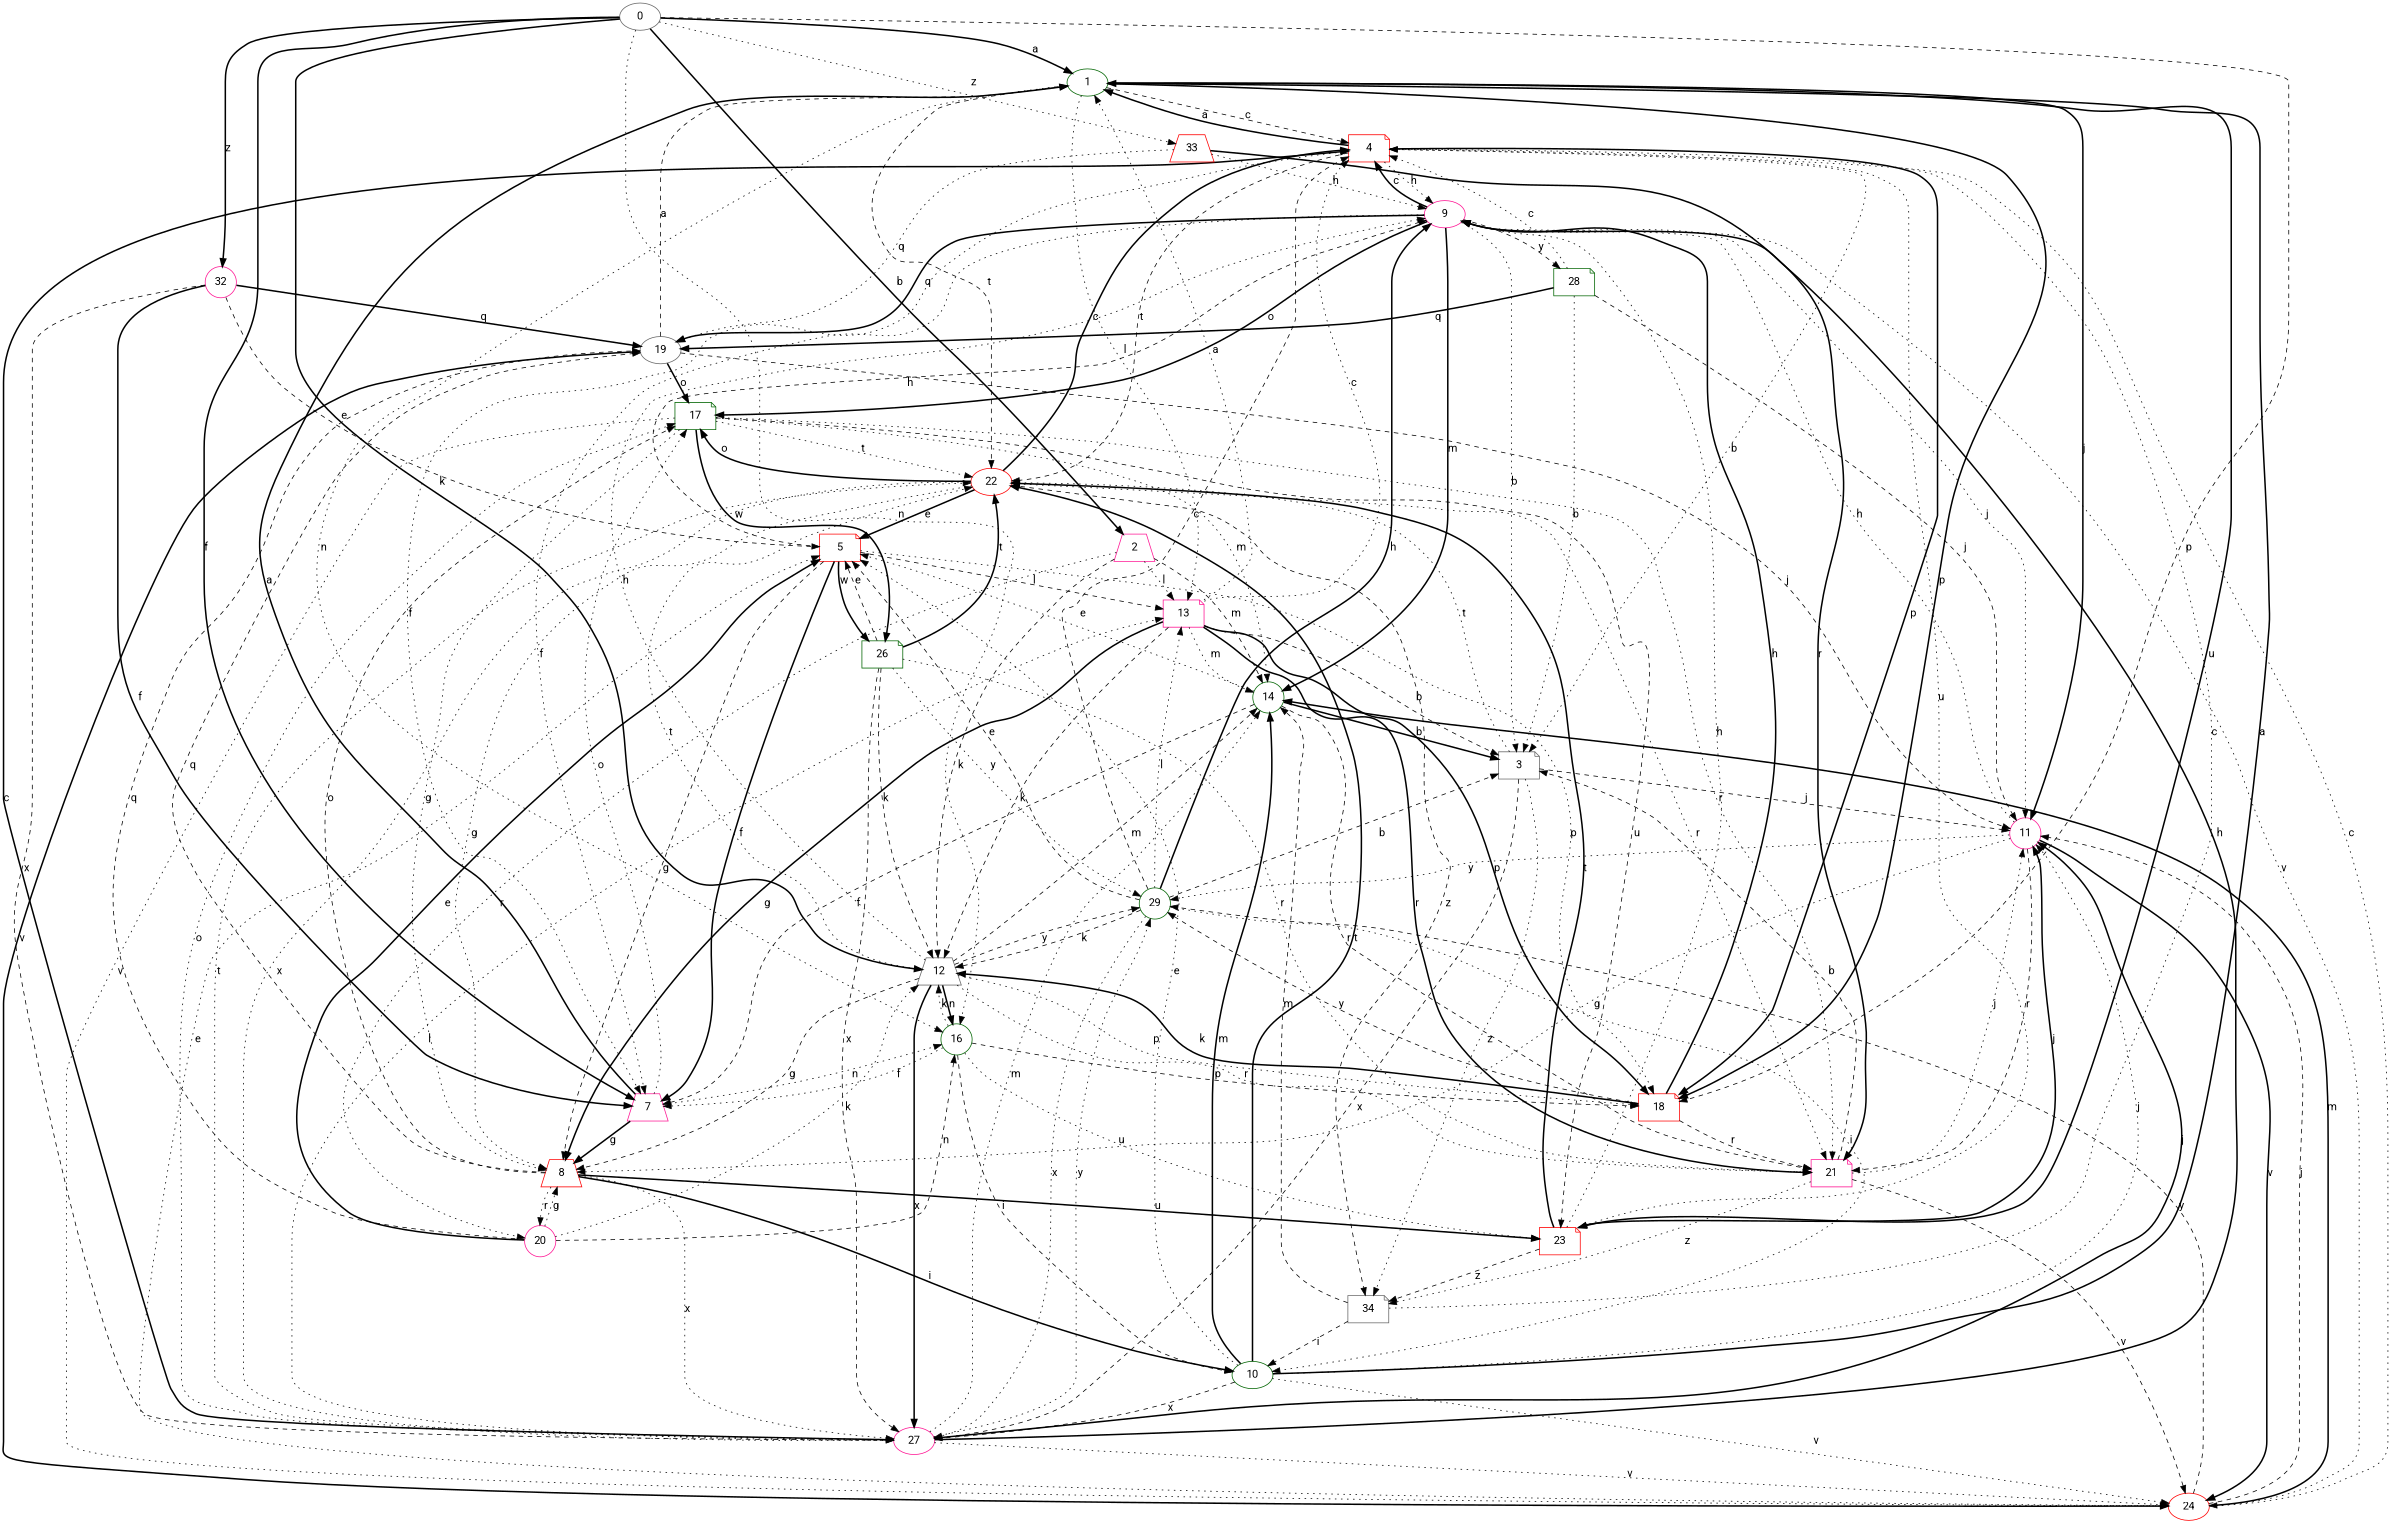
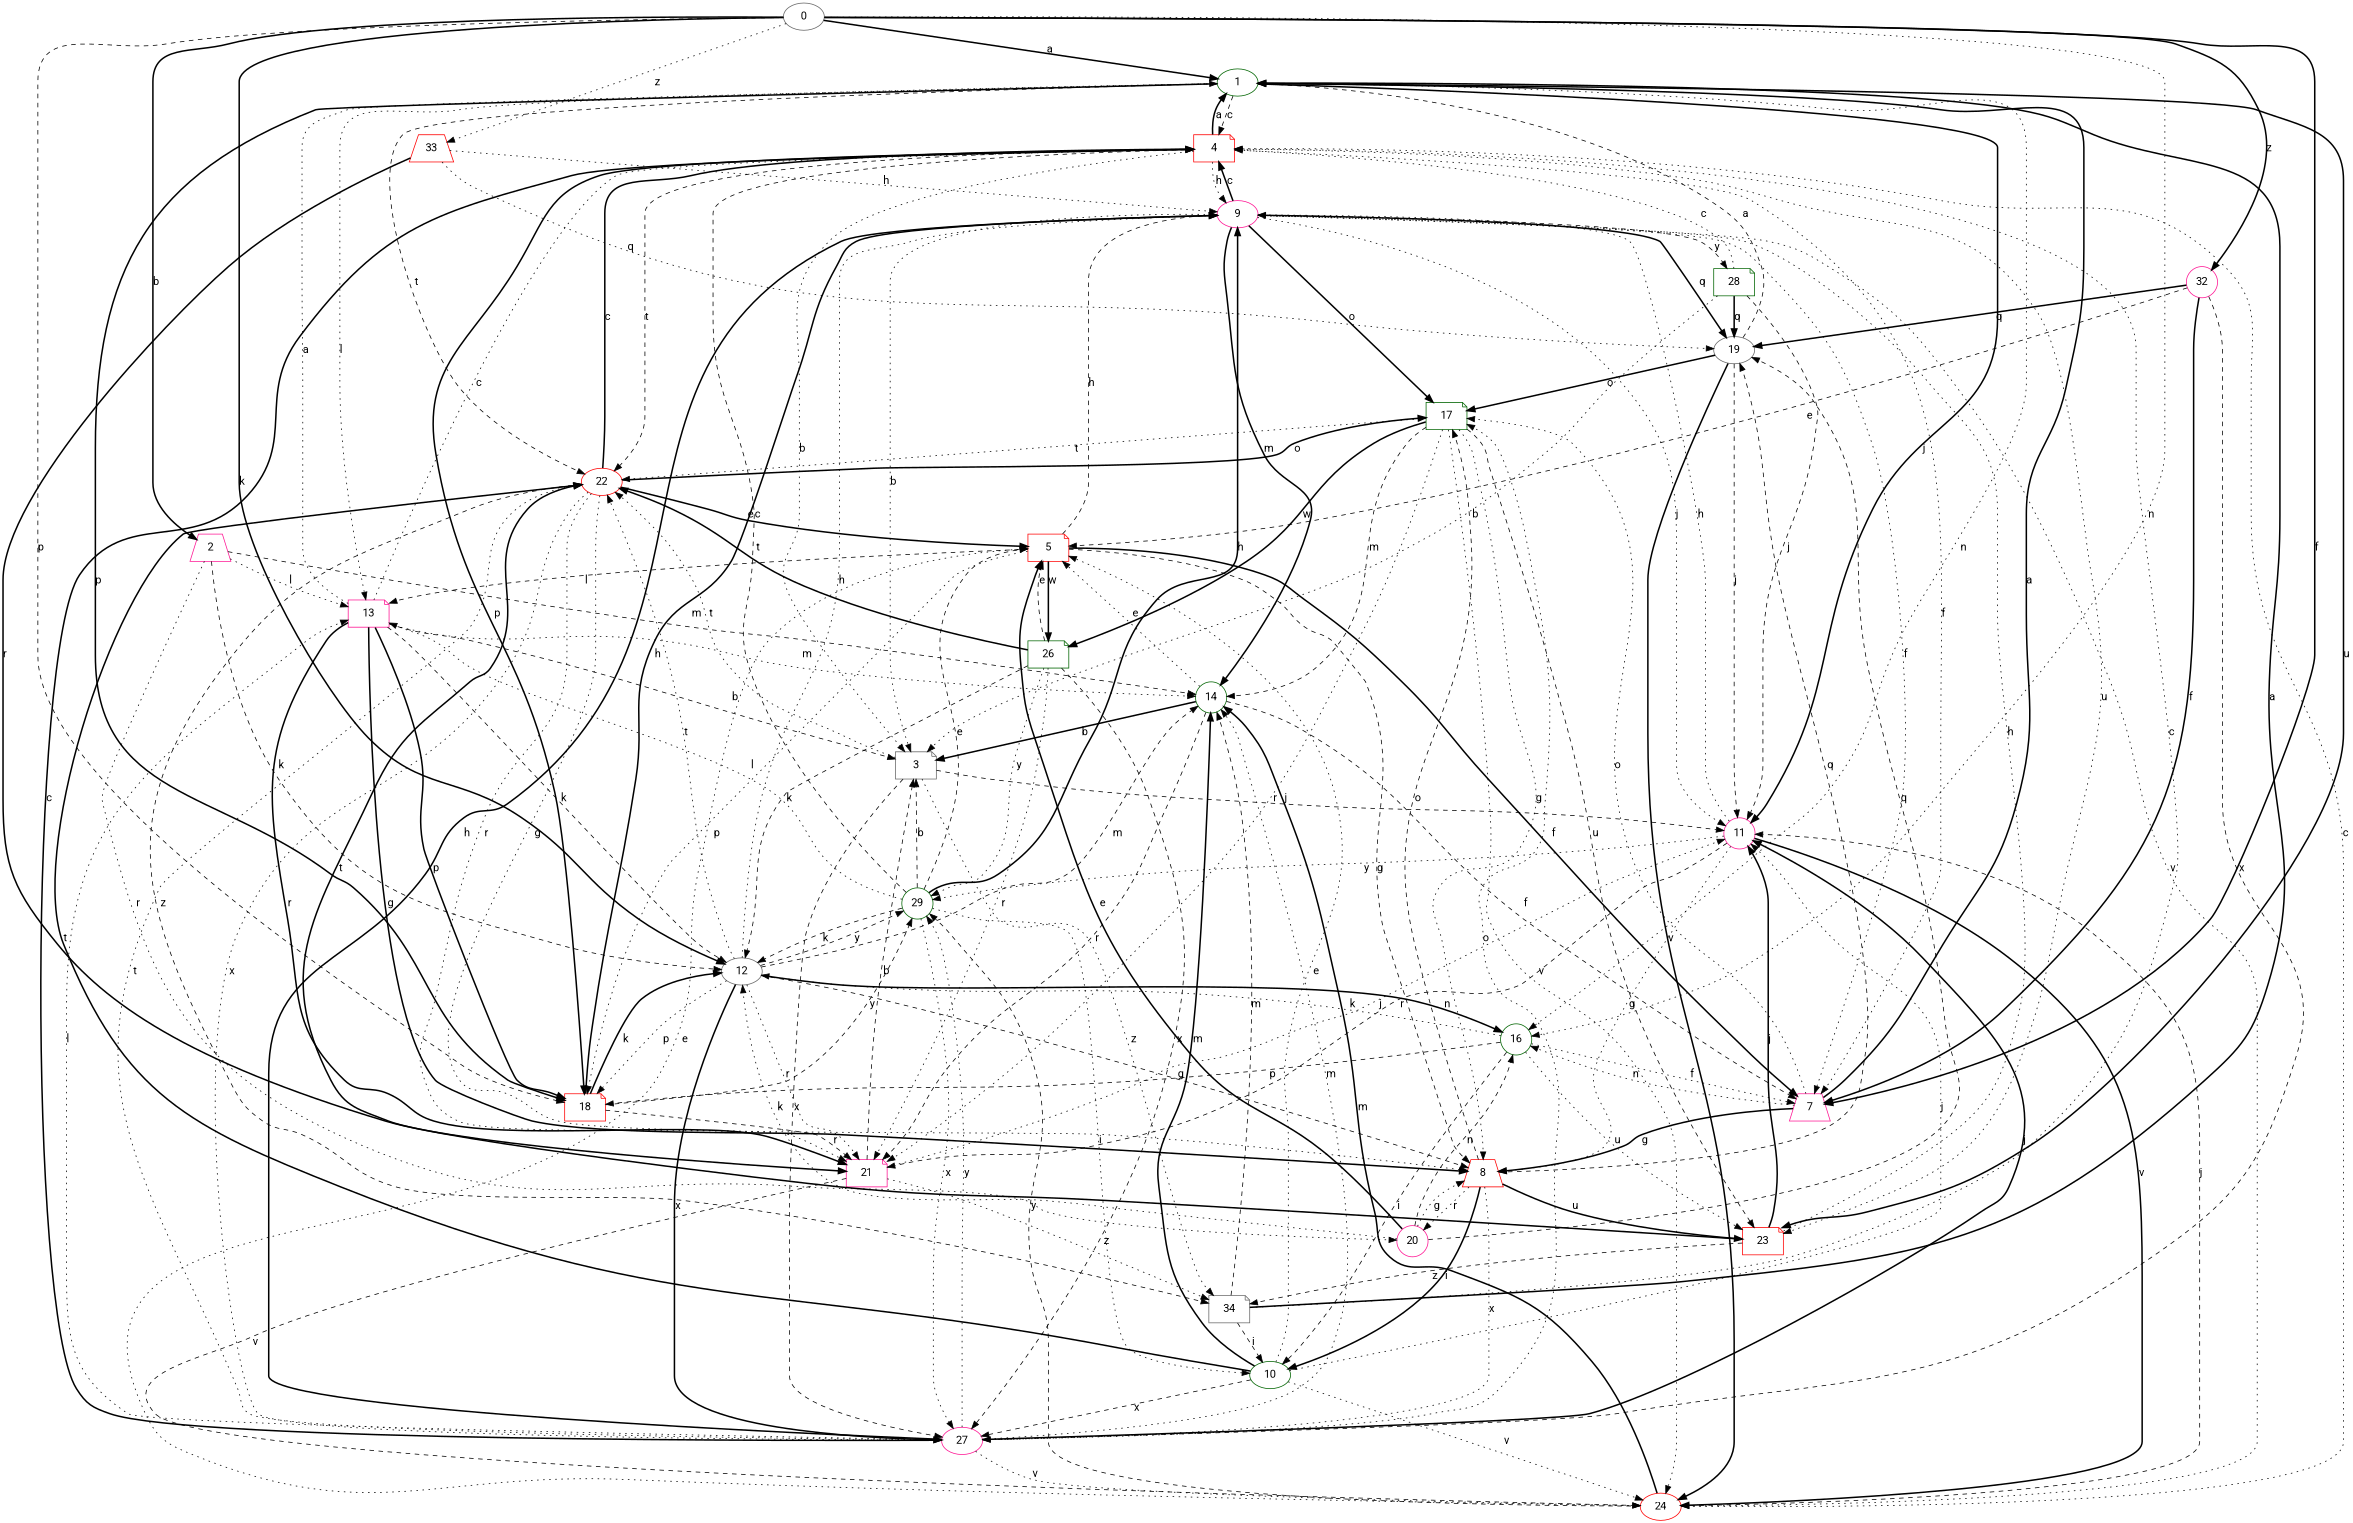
edge "17" -> "14": style dotted -> dashed
edge "10" -> "1": now "34" -> "1"
node "12": shape trapezium -> ellipse
